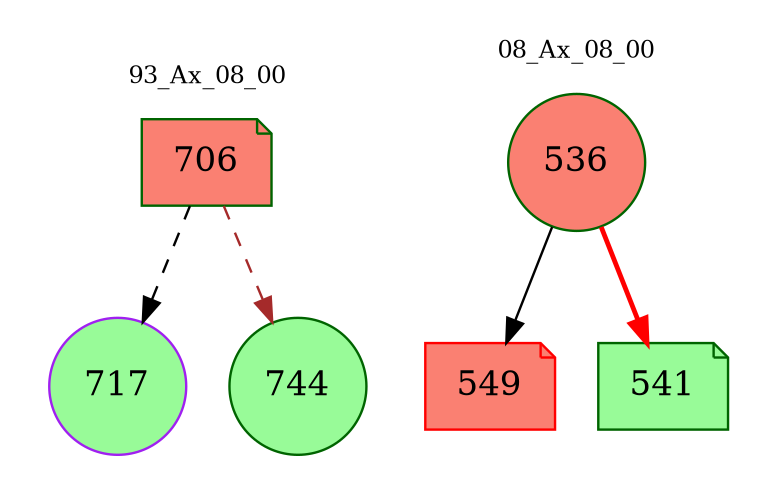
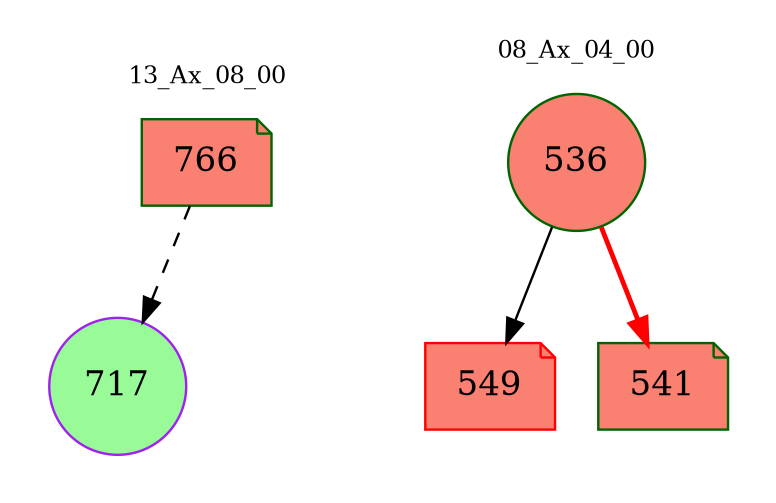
cluster "08_Ax_08_00": label "08_Ax_08_00" -> "08_Ax_04_00"
cluster "93_Ax_08_00": label "93_Ax_08_00" -> "13_Ax_08_00"
node "706": label "706" -> "766"
node "744": removed
node "541": fillcolor palegreen -> salmon
